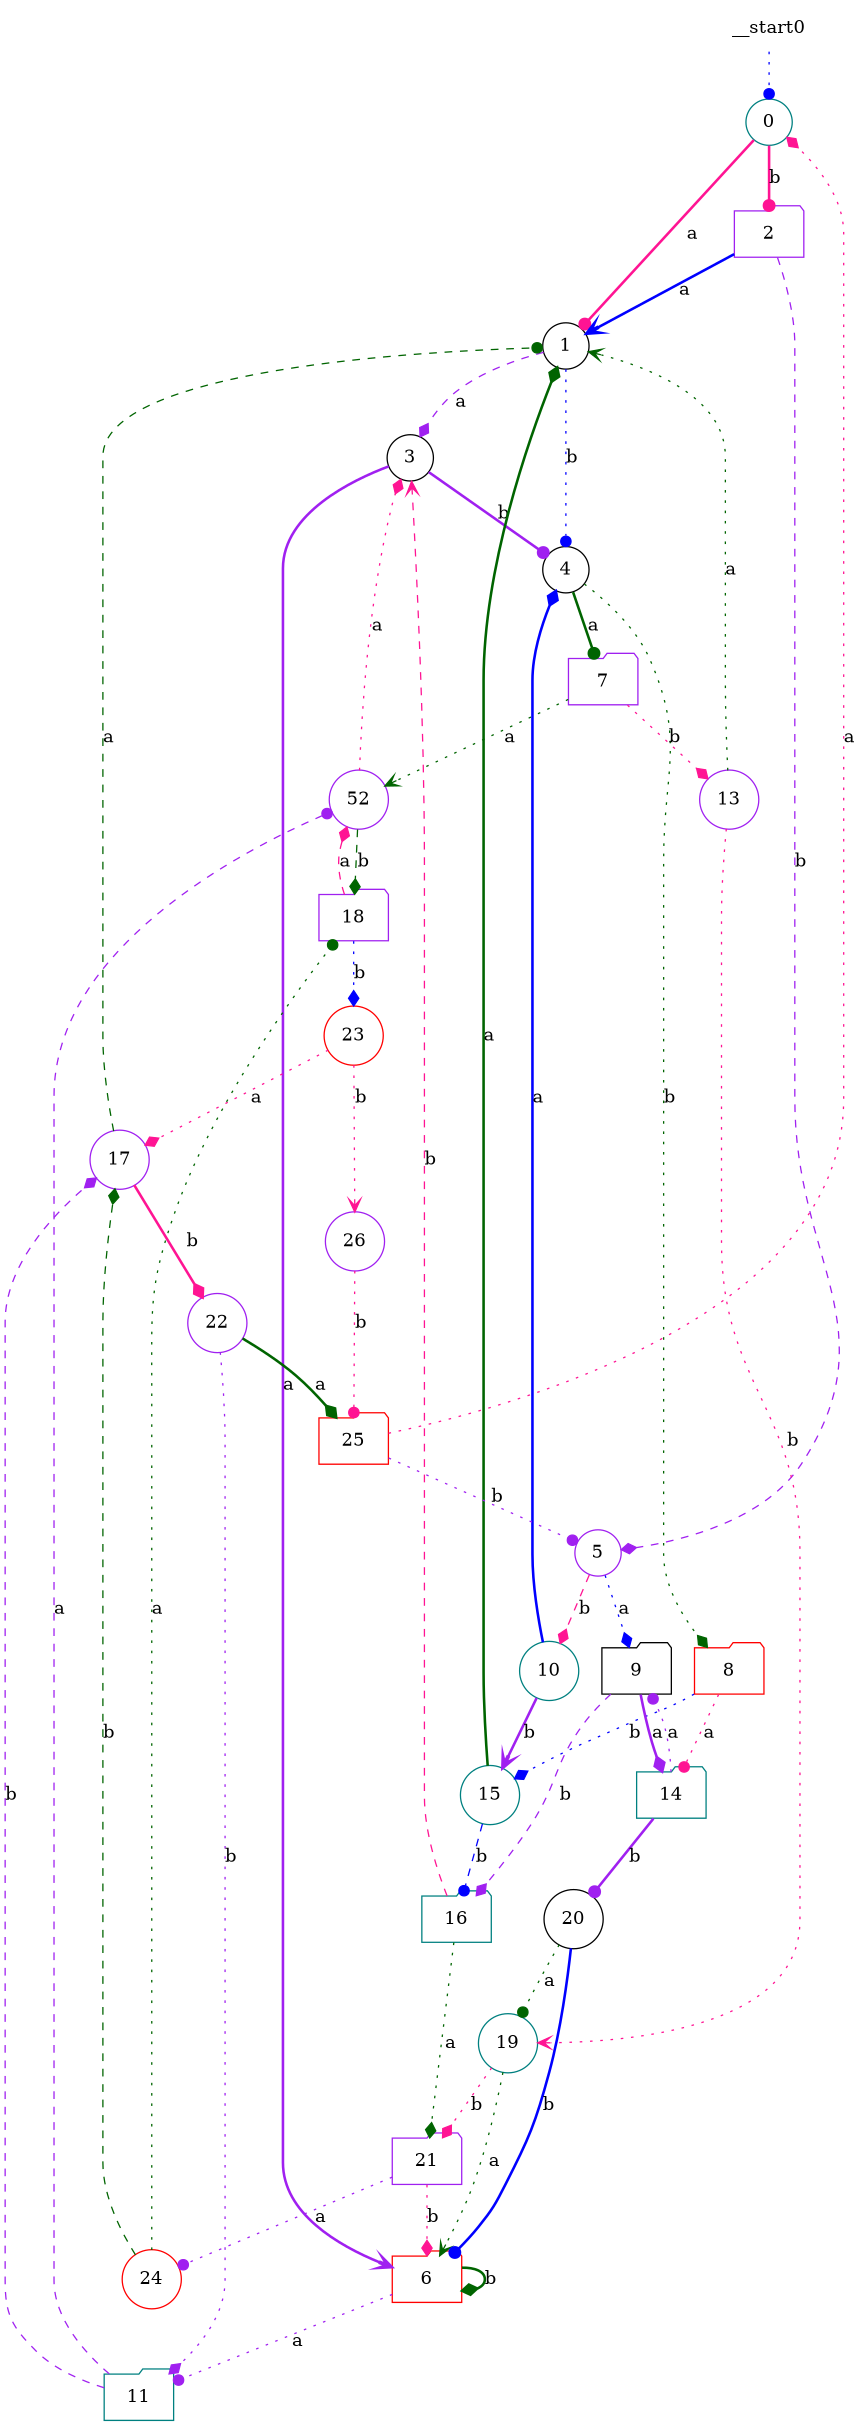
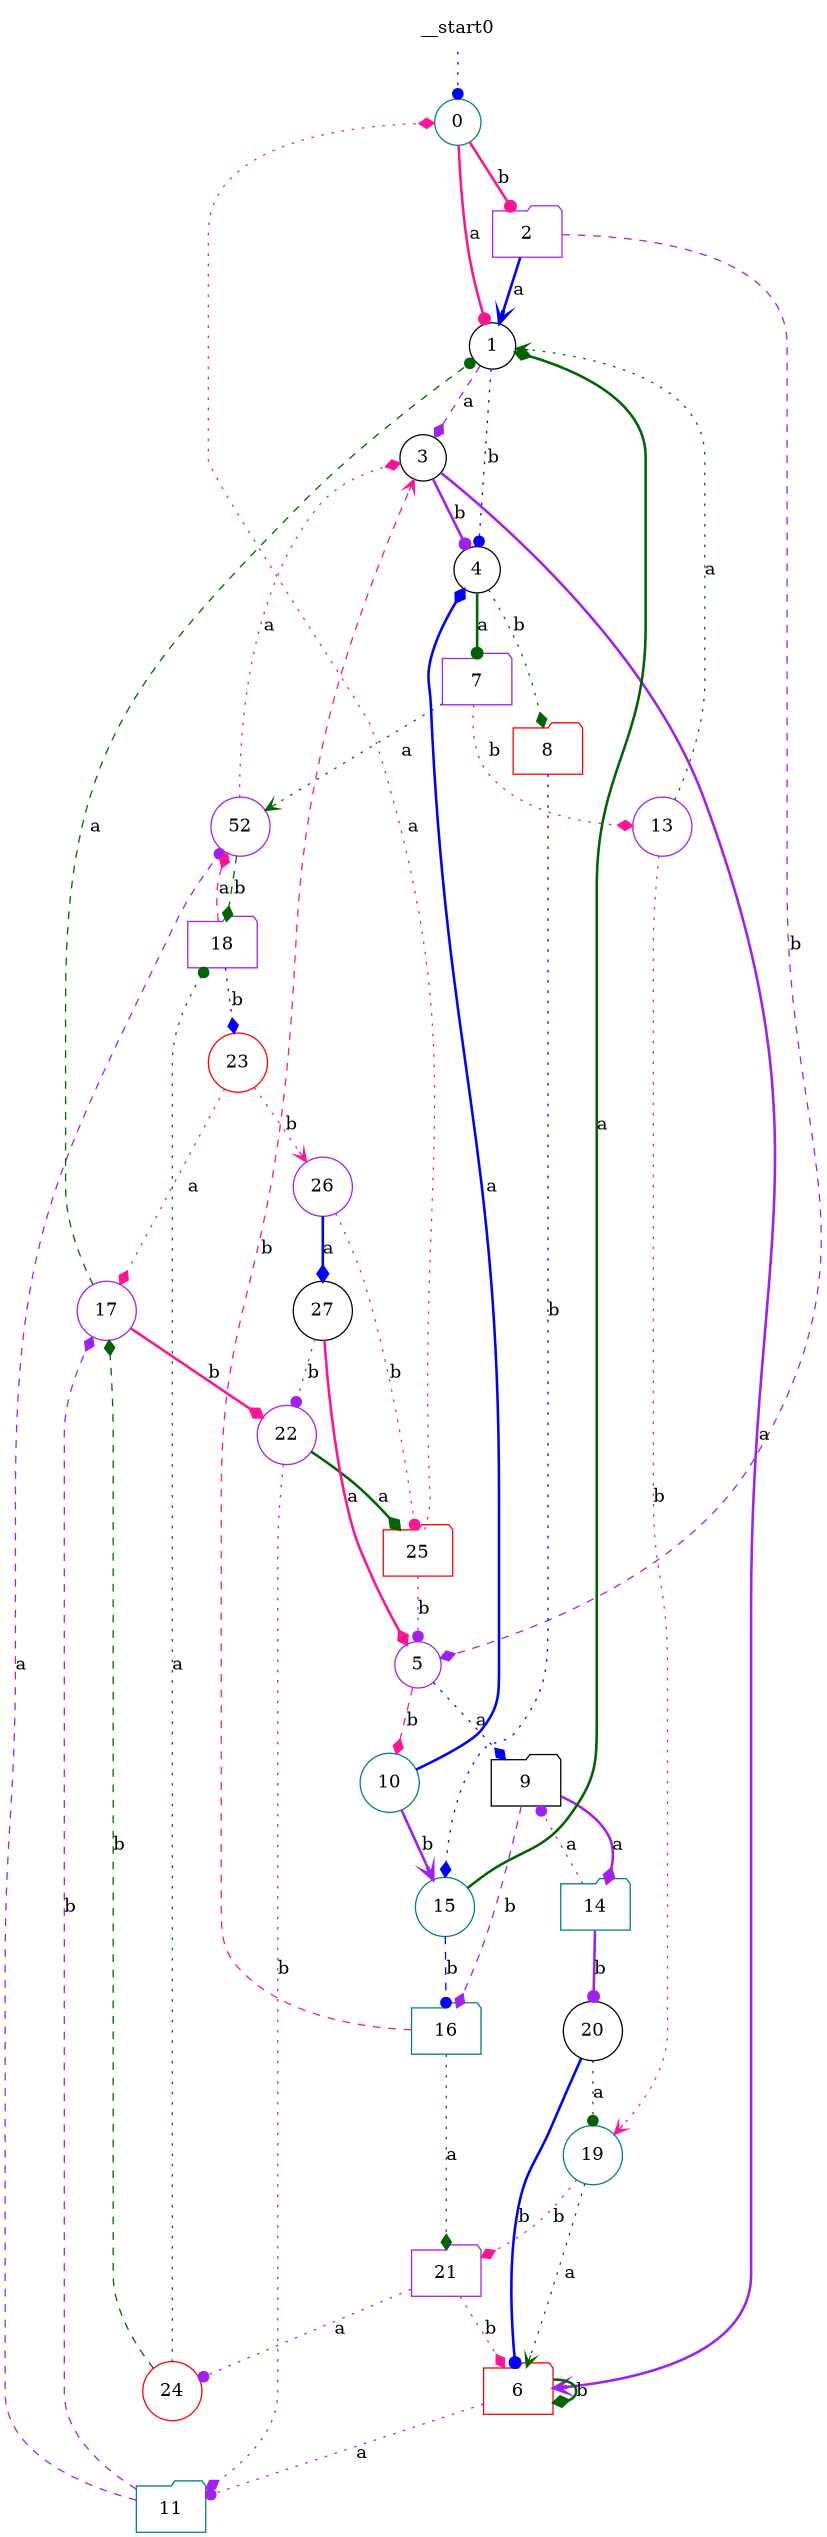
node "27": added
edge "8" -> "14": removed, label "a"
